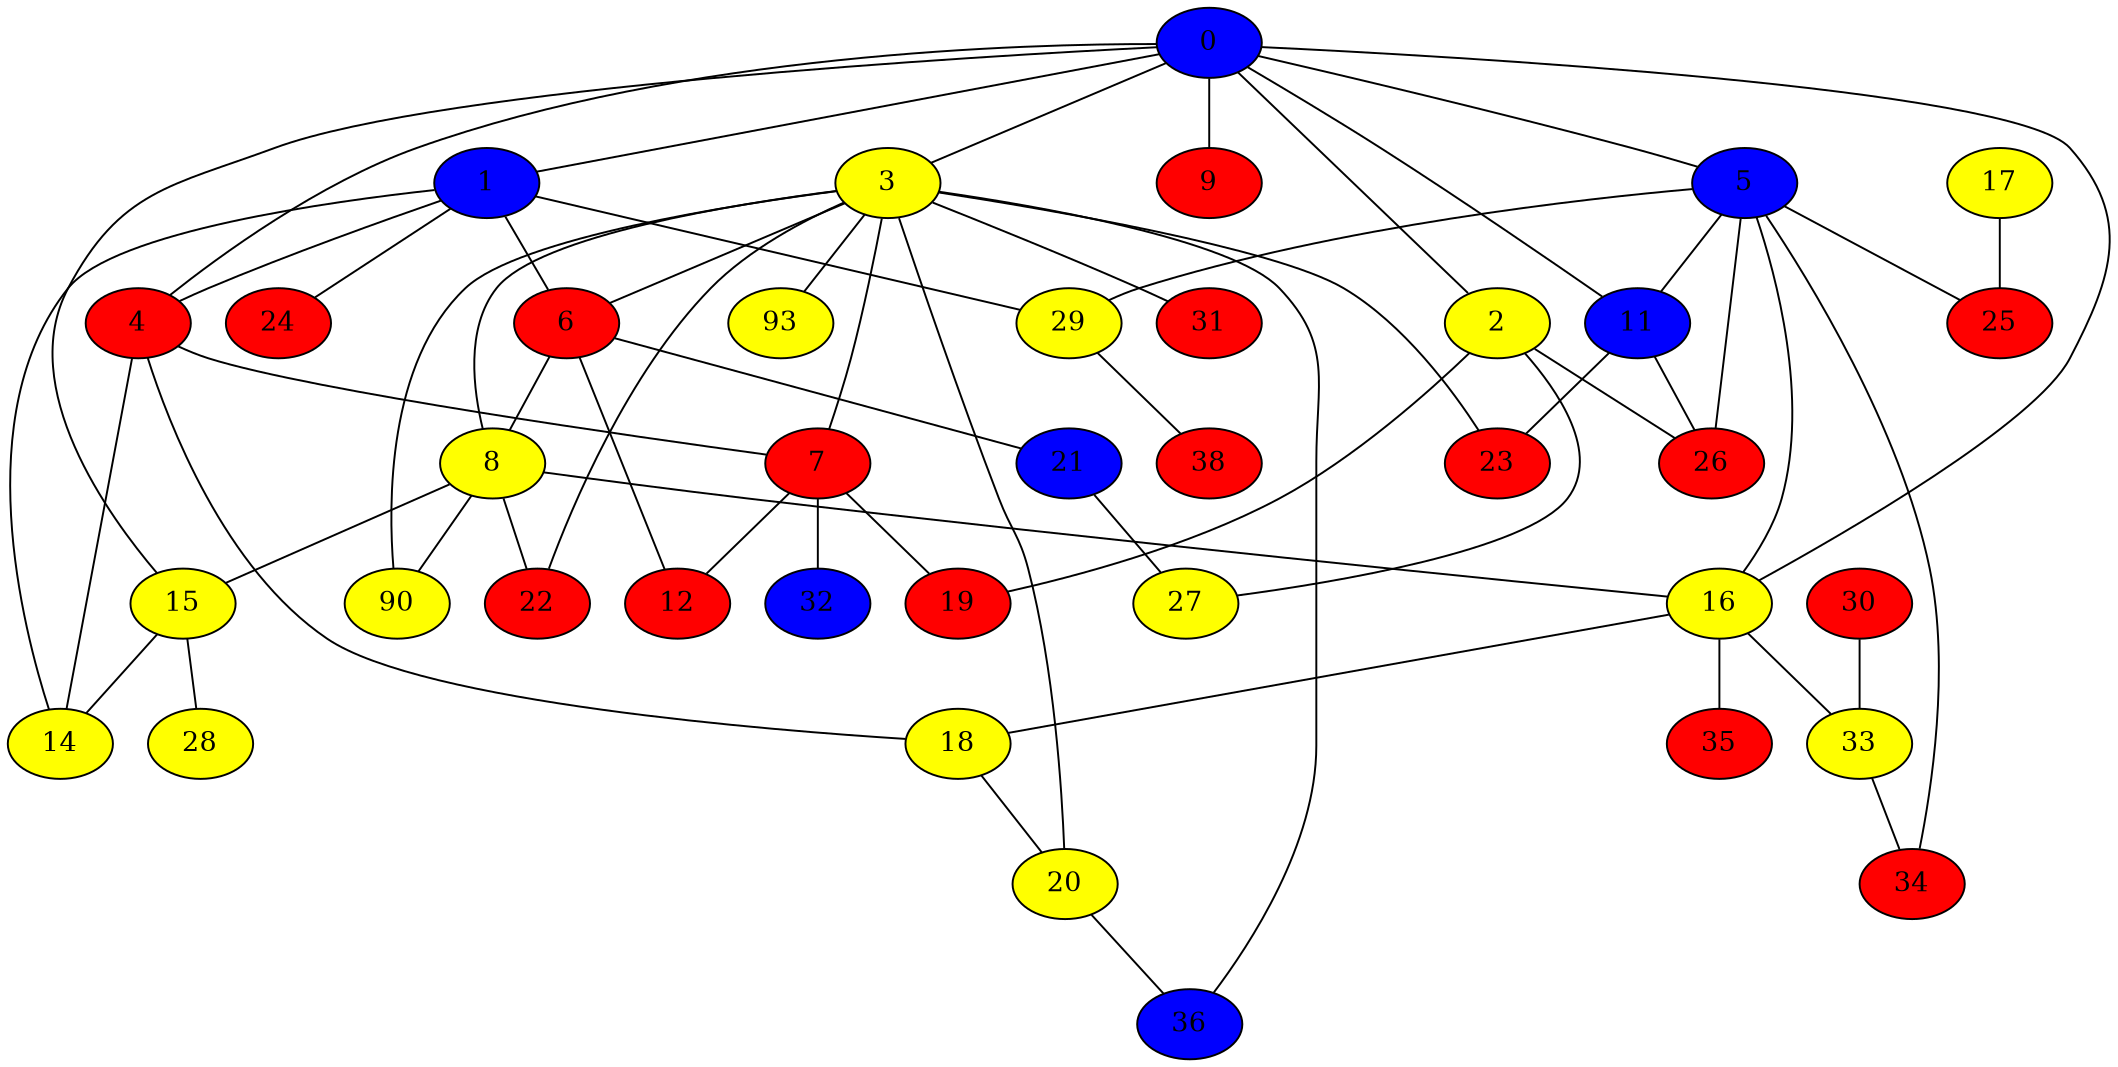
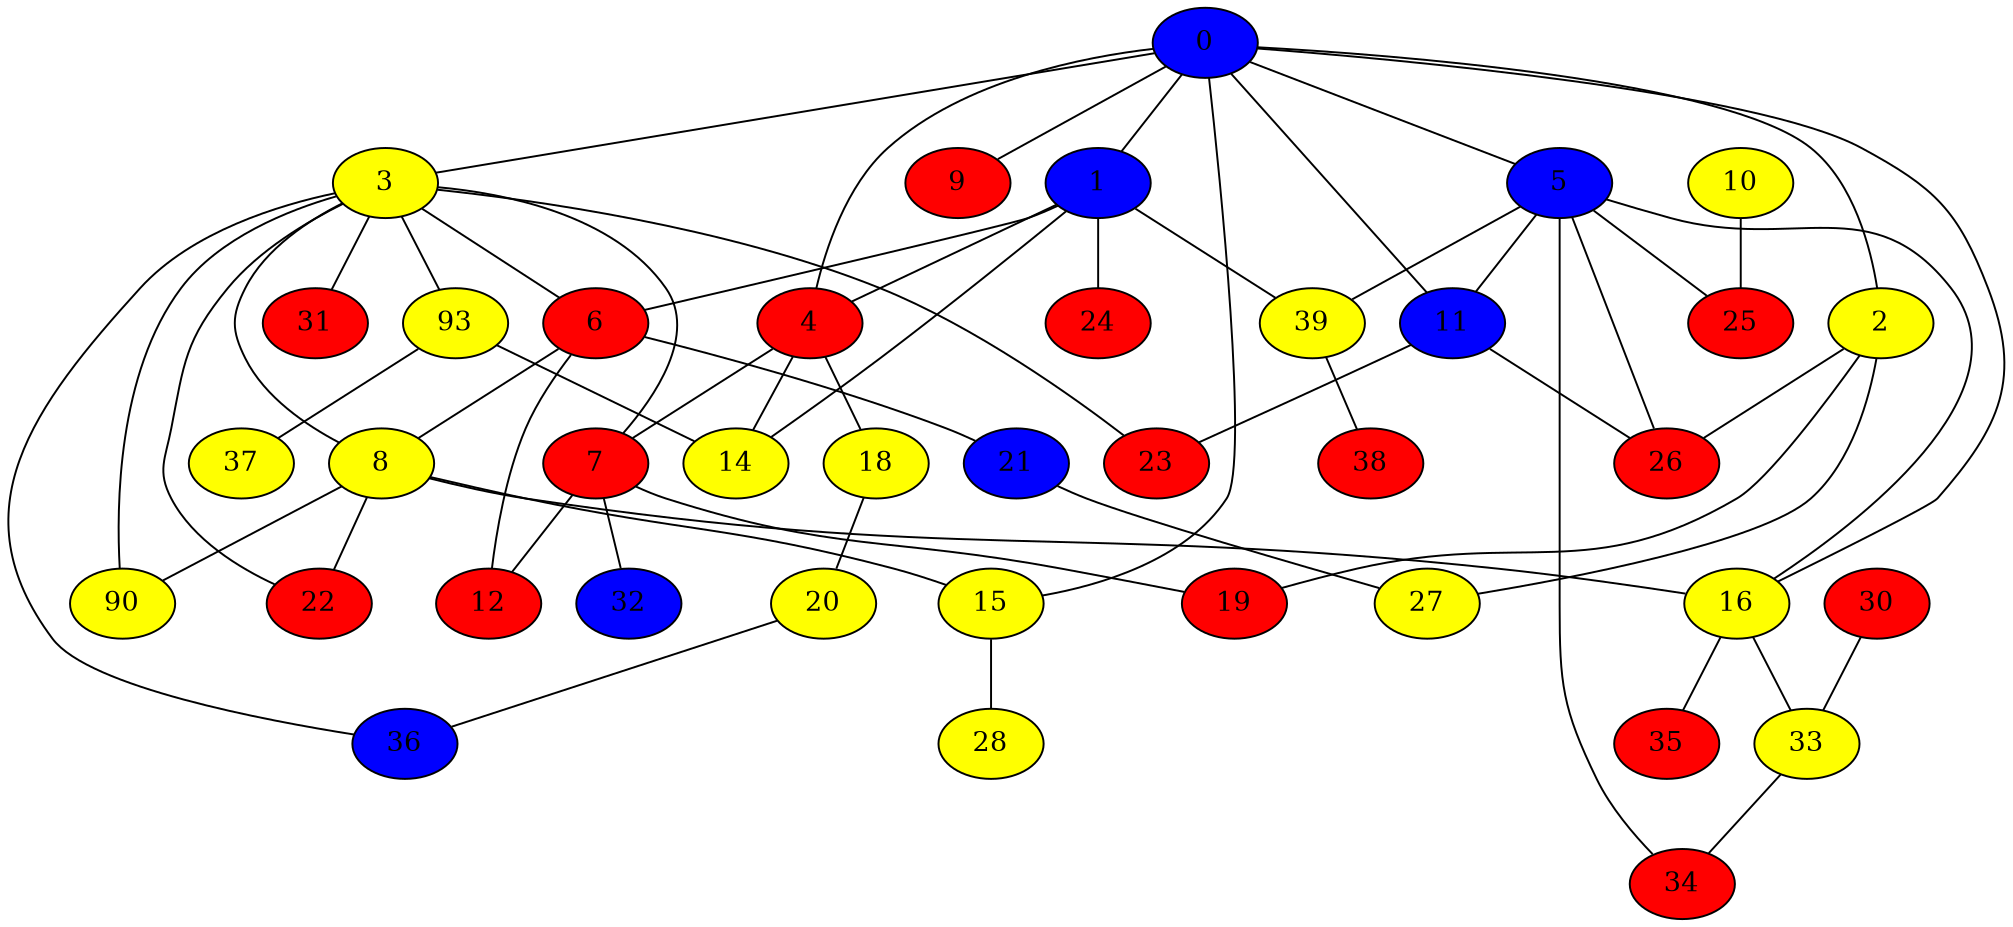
node "17": label "17" -> "10"
node "29": label "29" -> "39"
node "37": added
edge "3" -- "20": removed
edge "15" -- "14": now "93" -- "14"
edge "16" -- "18": removed
